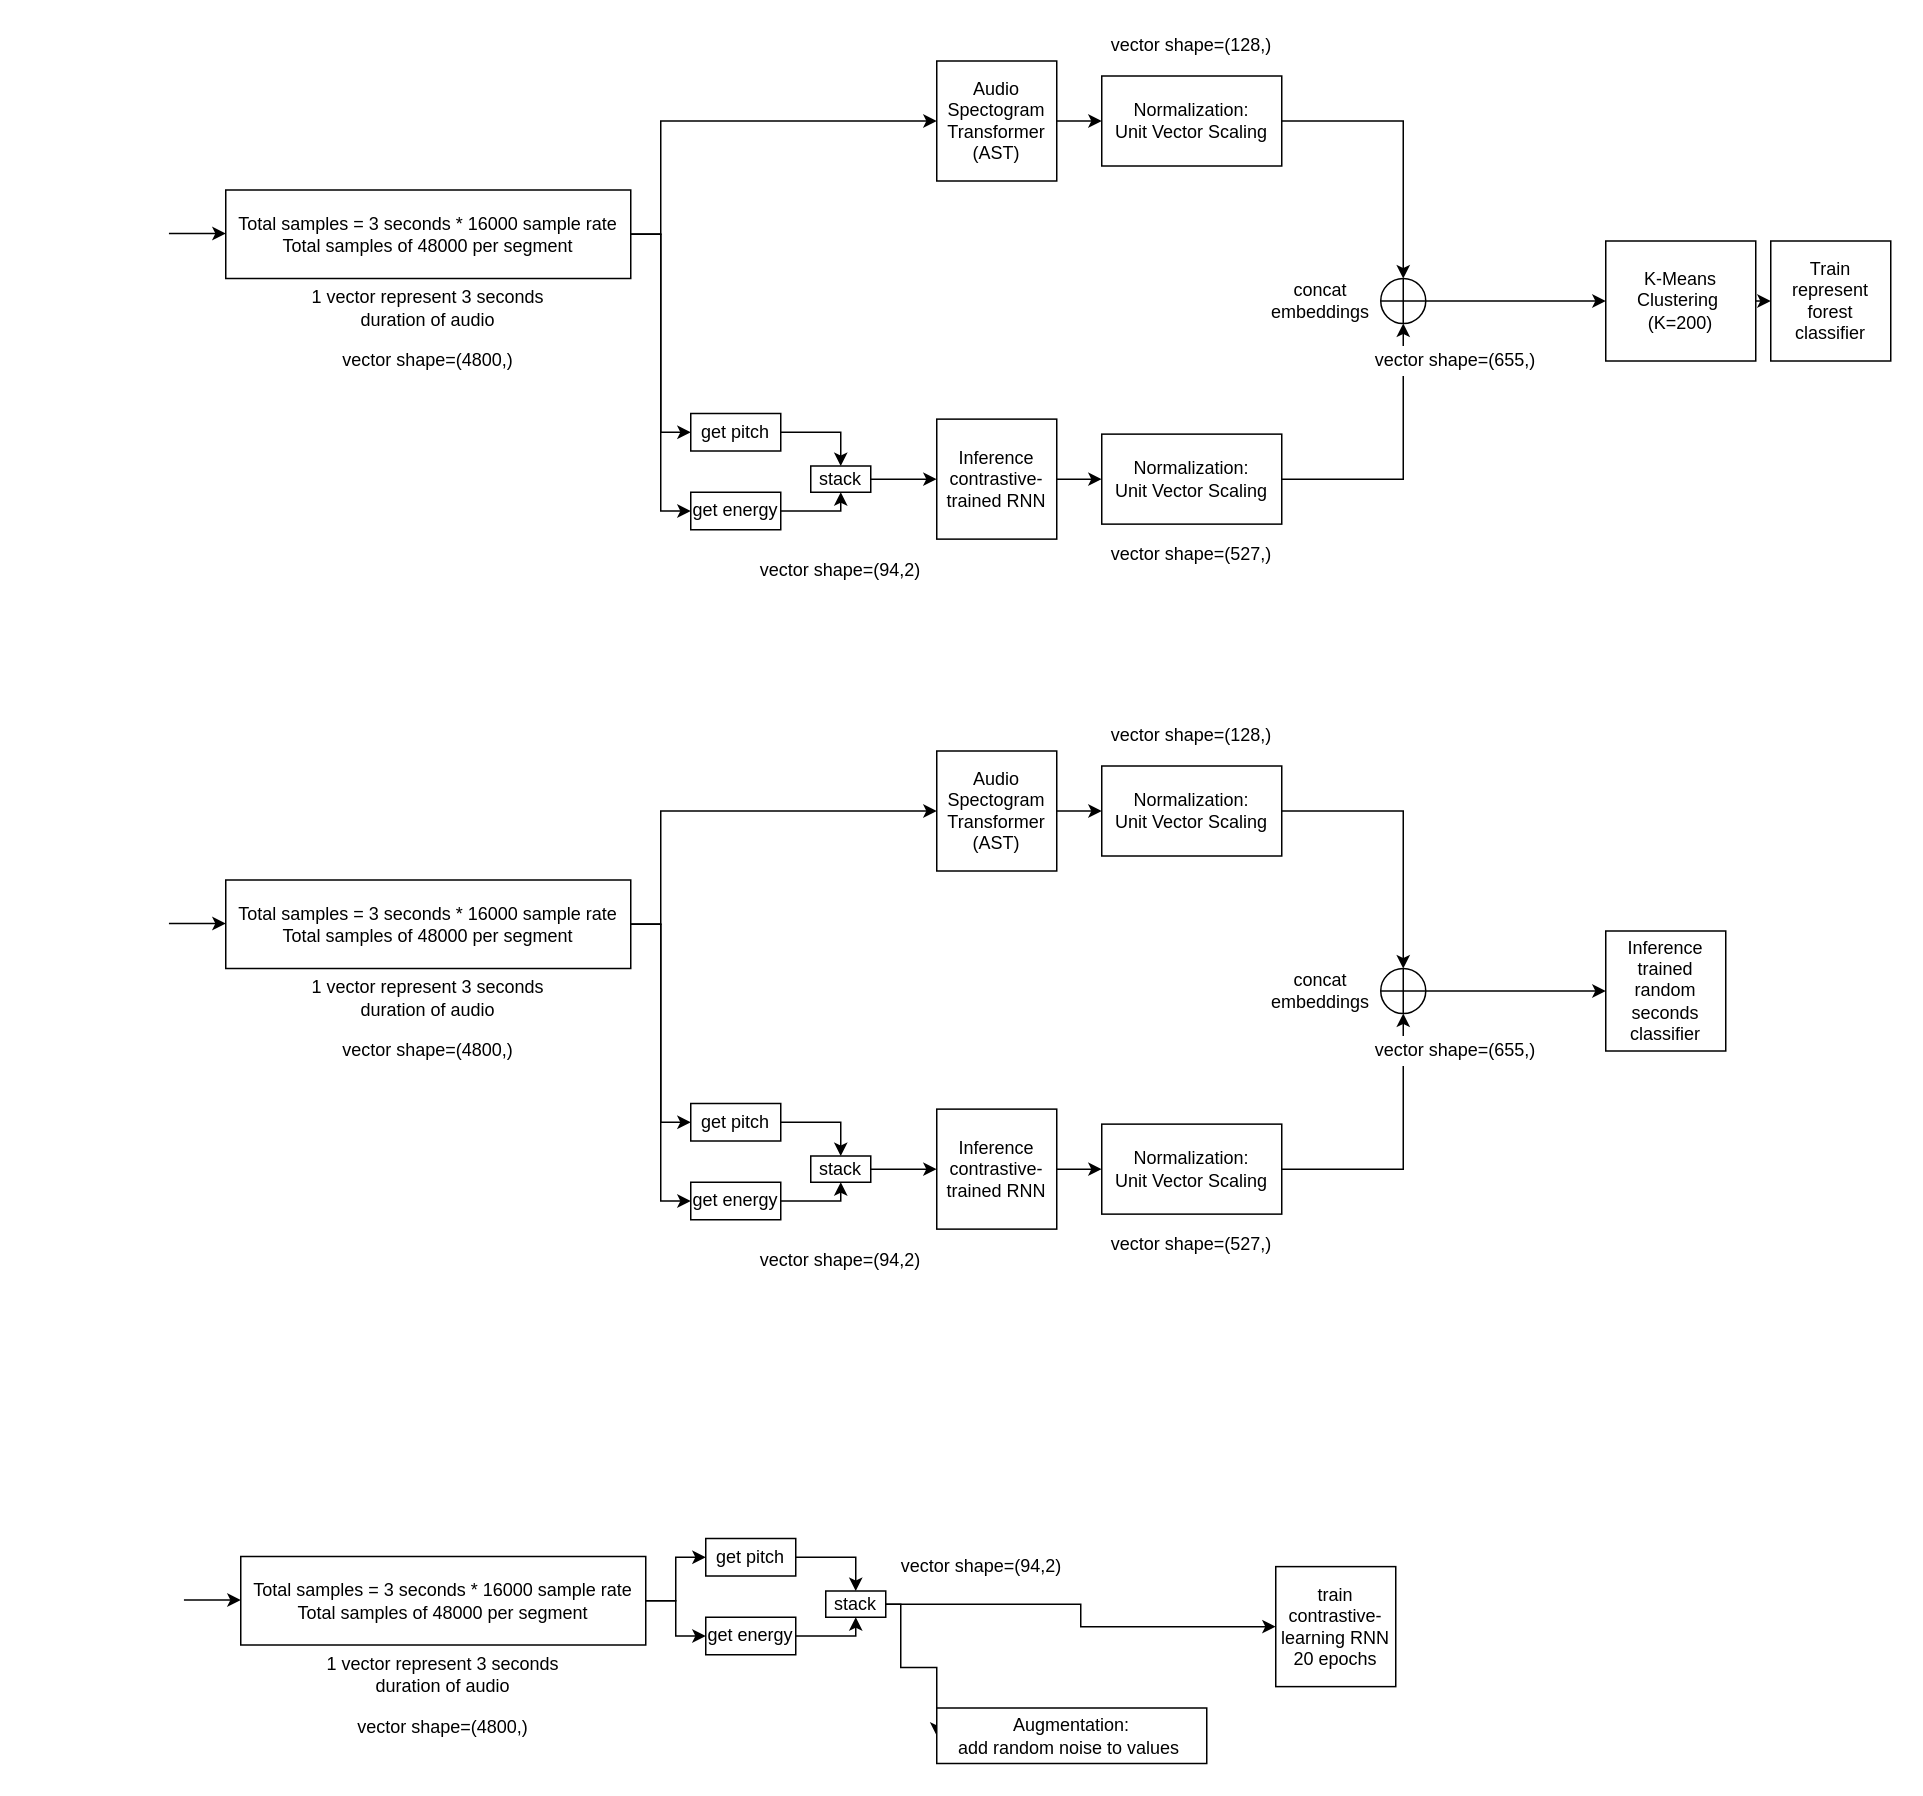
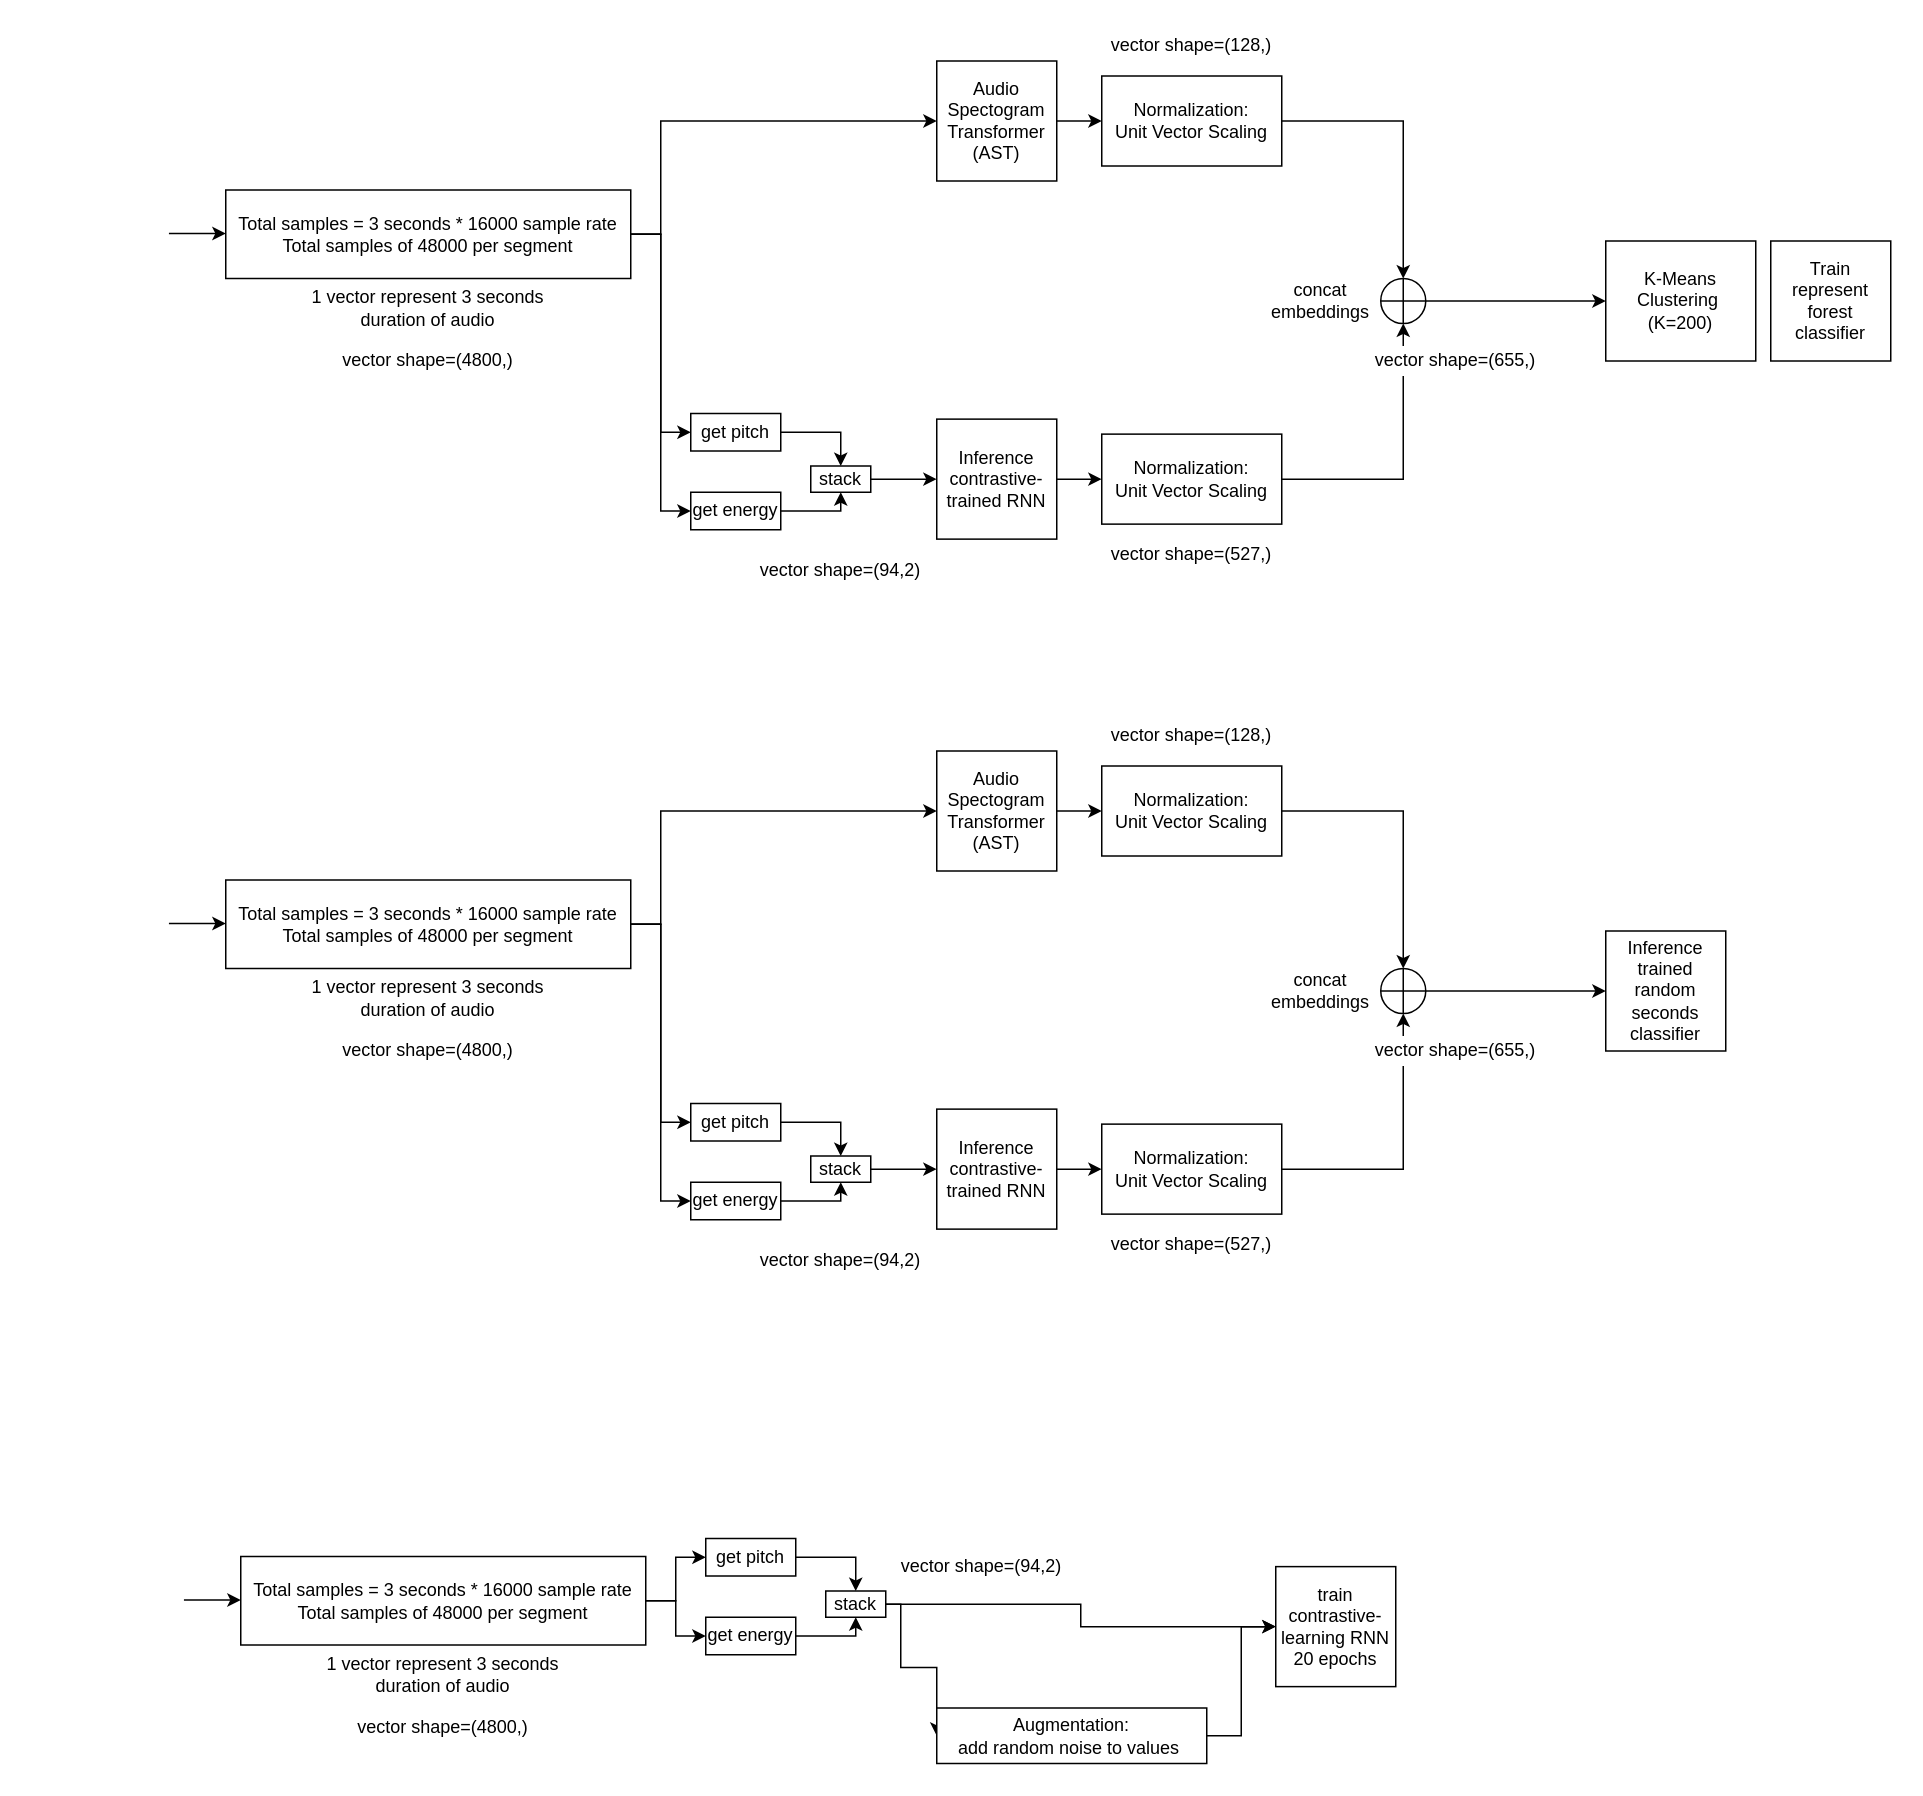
edge "K-Means Clustering (K=200)" -> "Train represent forest classifier": removed
edge "Augmentation: add random noise to values" -> "train contrastive-learning RNN 20 epochs": added
